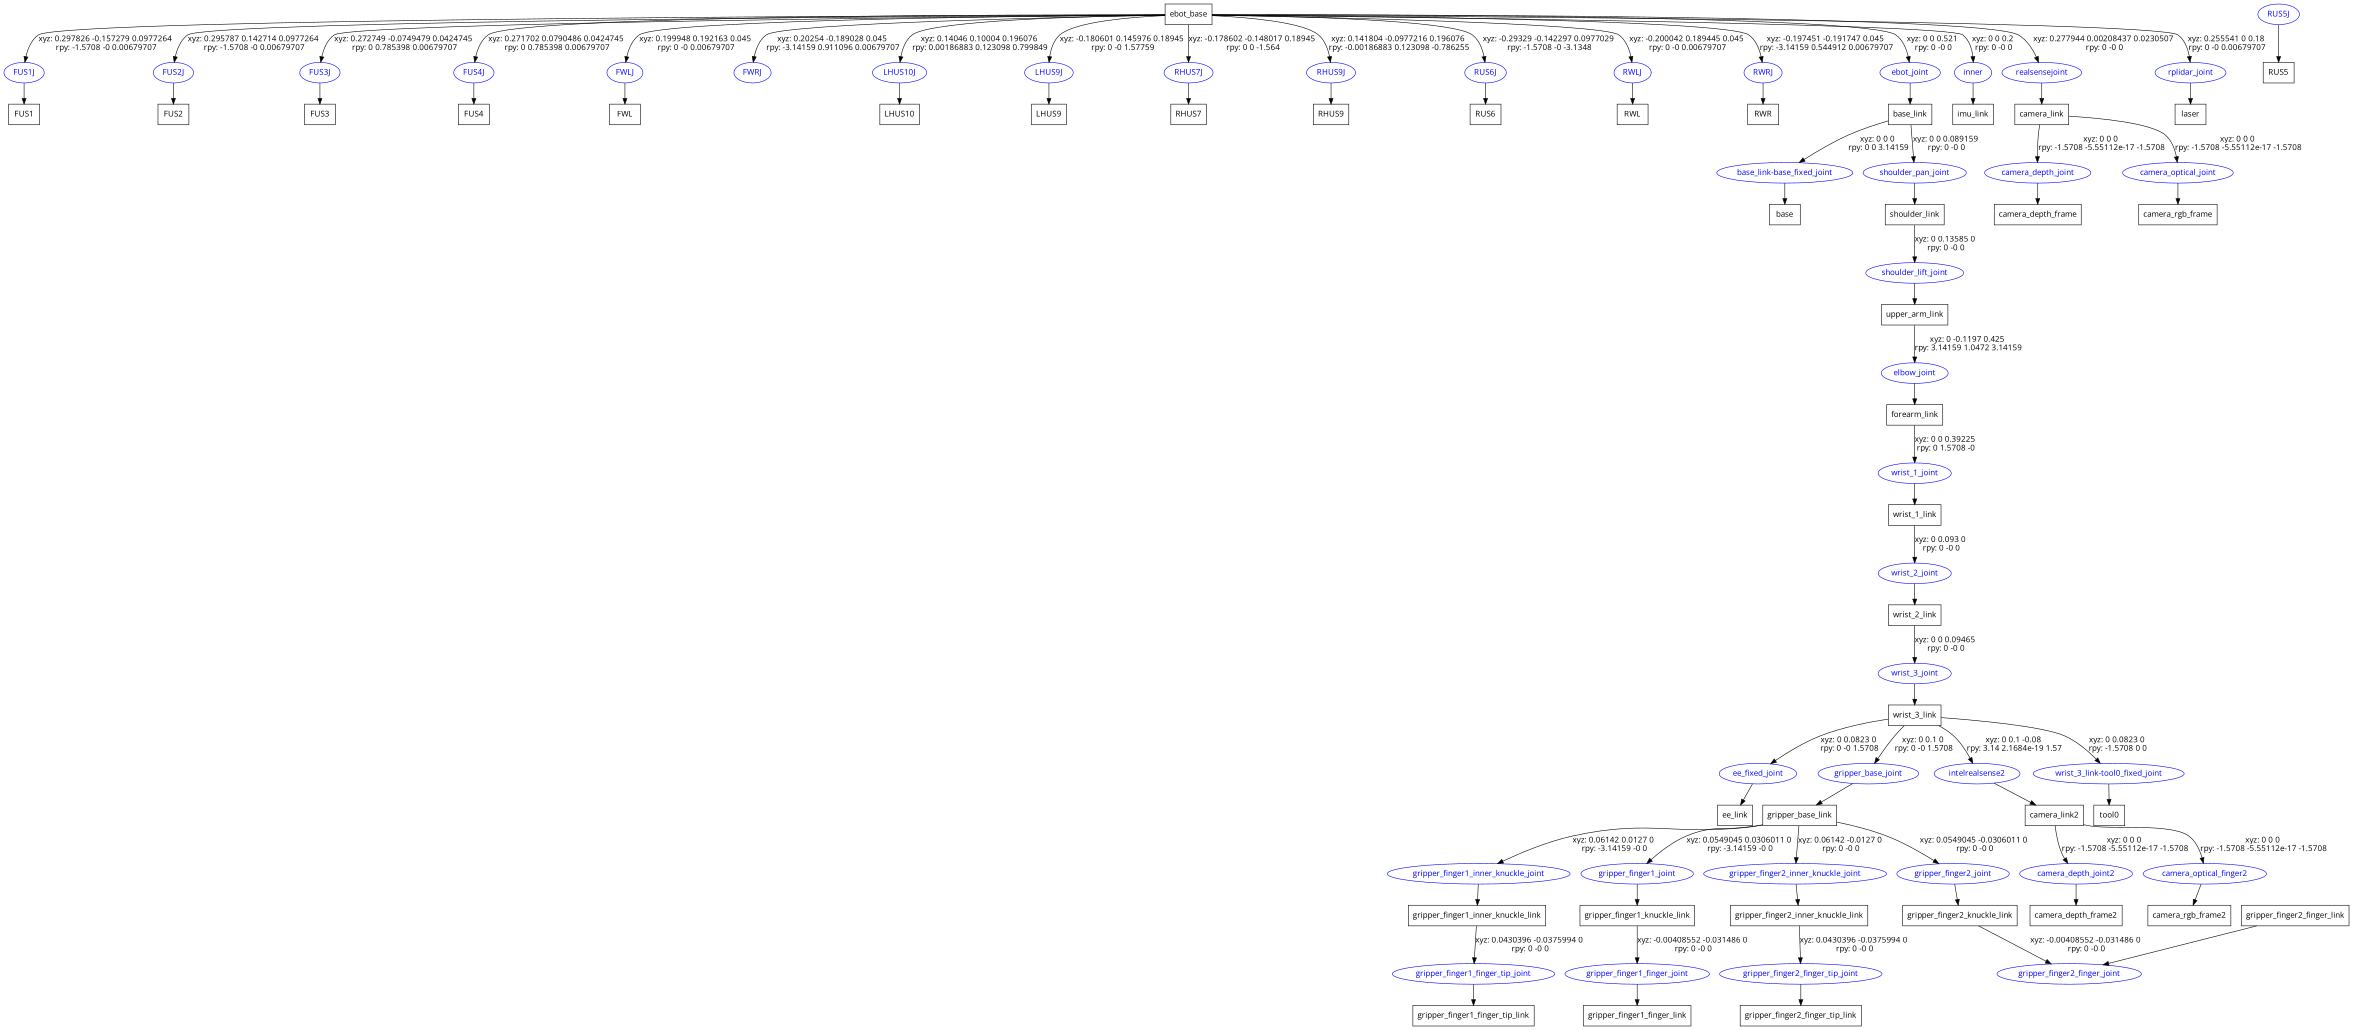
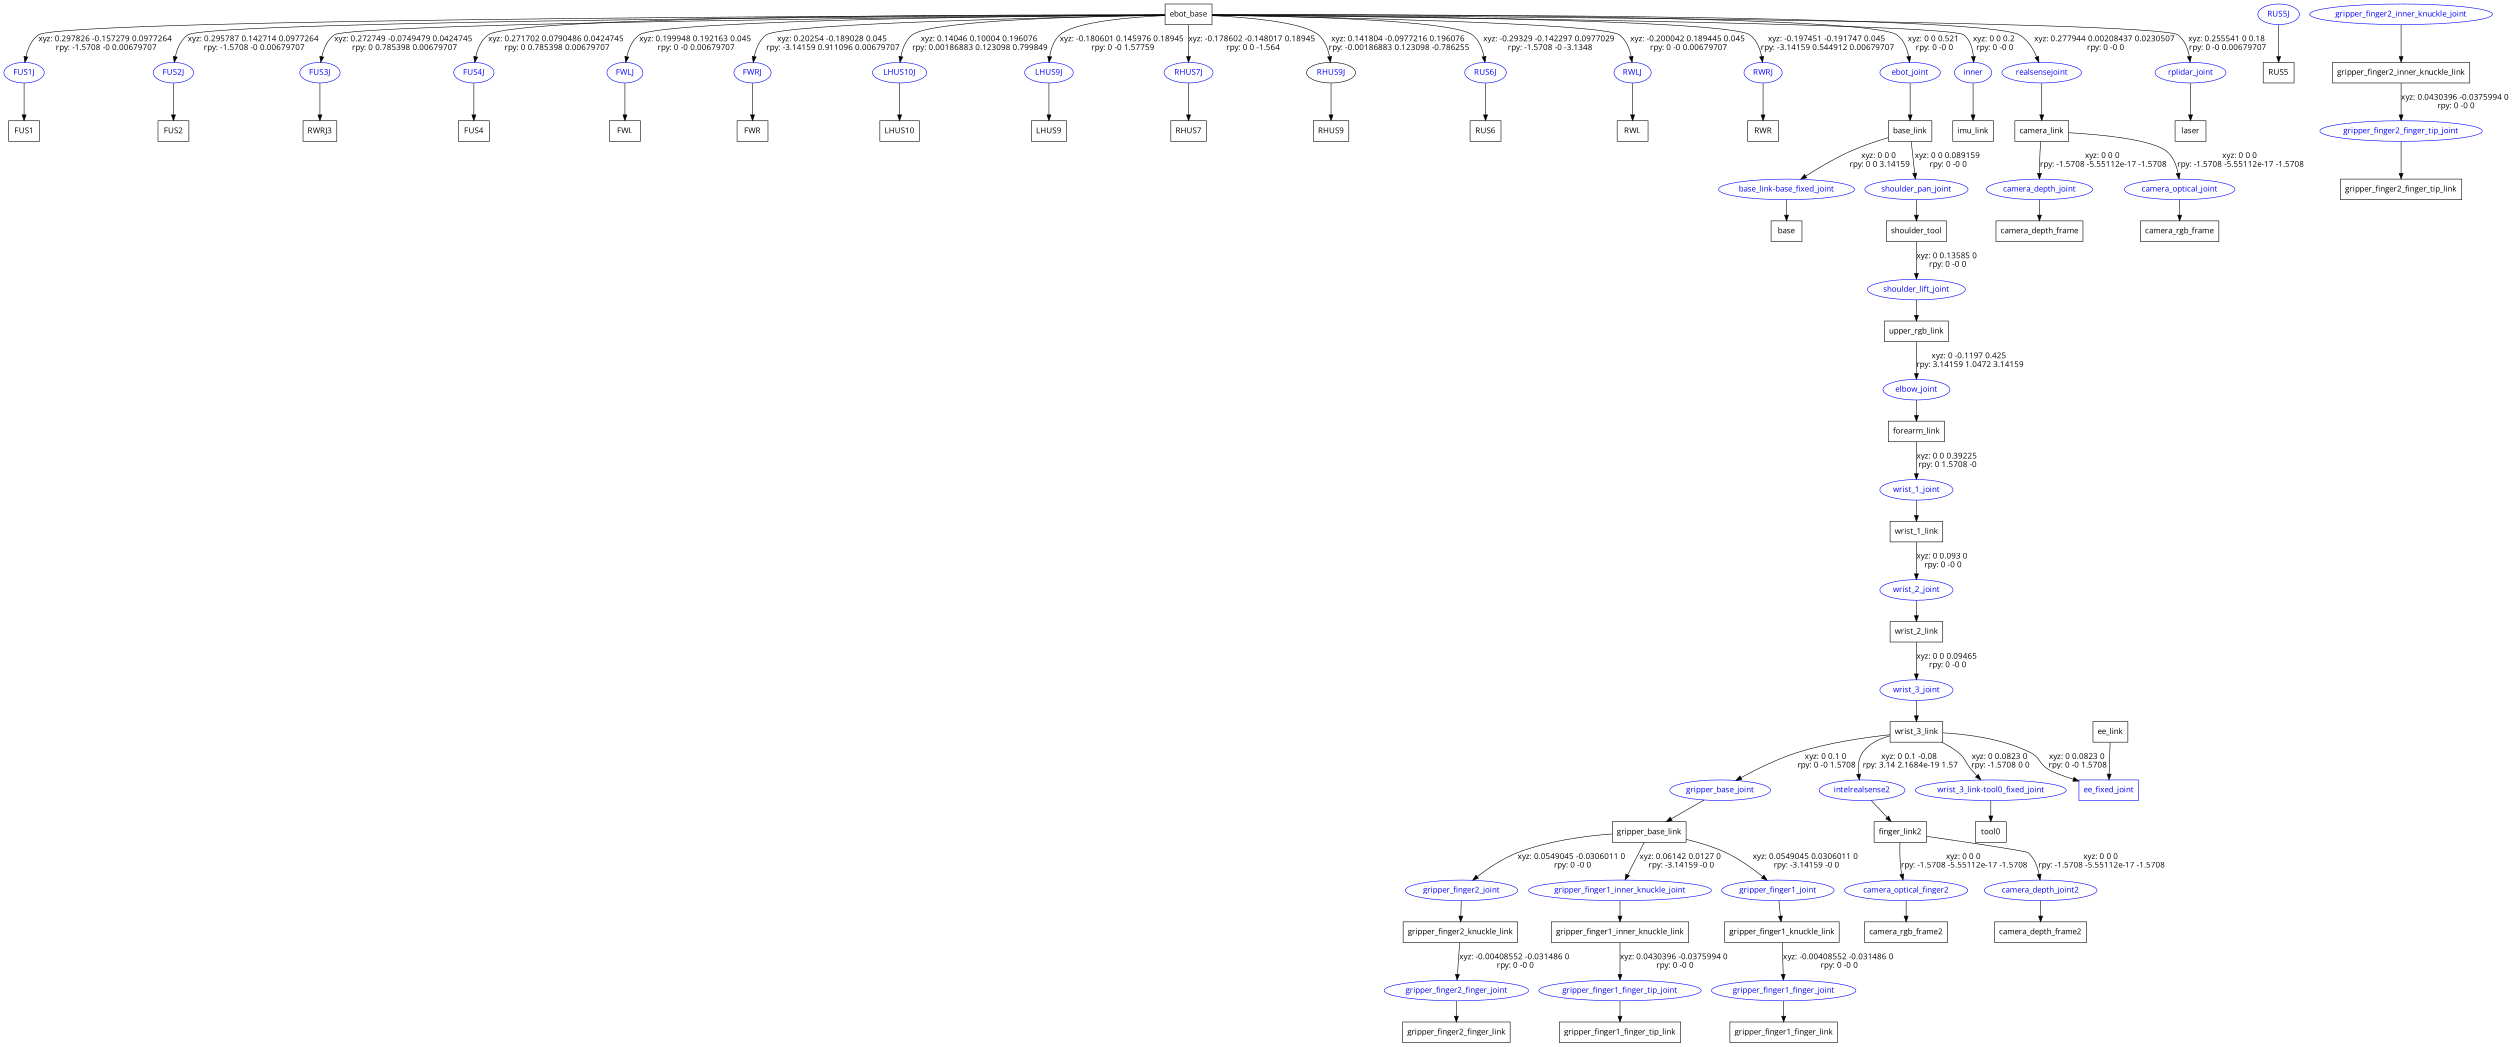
node "RHUS9J": color blue -> black
node "FUS3": label "FUS3" -> "RWRJ3"
node "FWR": added
node "shoulder_link": label "shoulder_link" -> "shoulder_tool"
node "upper_arm_link": label "upper_arm_link" -> "upper_rgb_link"
node "ee_fixed_joint": shape ellipse -> box
edge "ee_fixed_joint" -> "ee_link": reversed
node "camera_link2": label "camera_link2" -> "finger_link2"
edge "gripper_base_link" -> "gripper_finger2_inner_knuckle_joint": removed, label "xyz: 0.06142 -0.0127 0 rpy: 0 -0 0"
edge "gripper_finger2_finger_link" -> "gripper_finger2_finger_joint": reversed
